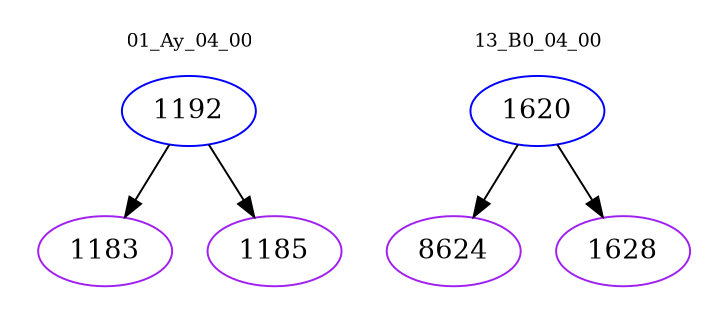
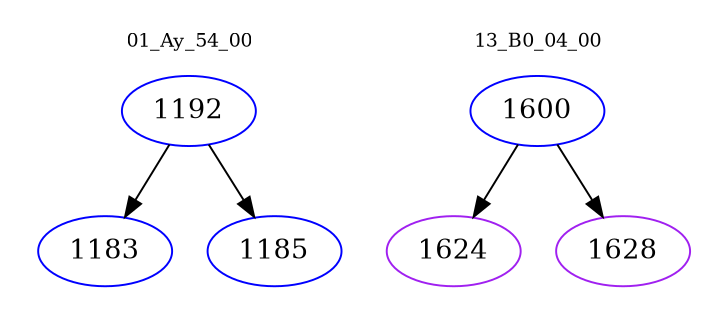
cluster "01_Ay_04_00": label "01_Ay_04_00" -> "01_Ay_54_00"
node "1620": label "1620" -> "1600"
node "1183": color purple -> blue
node "1185": color purple -> blue
node "8624": label "8624" -> "1624"
